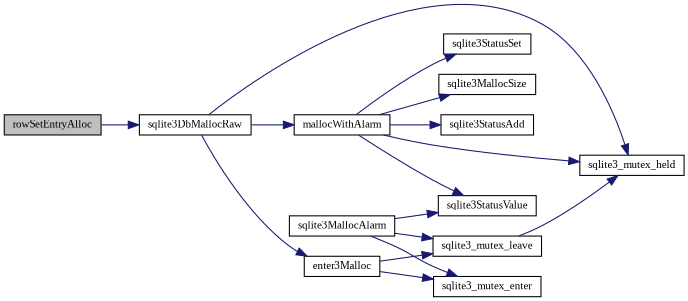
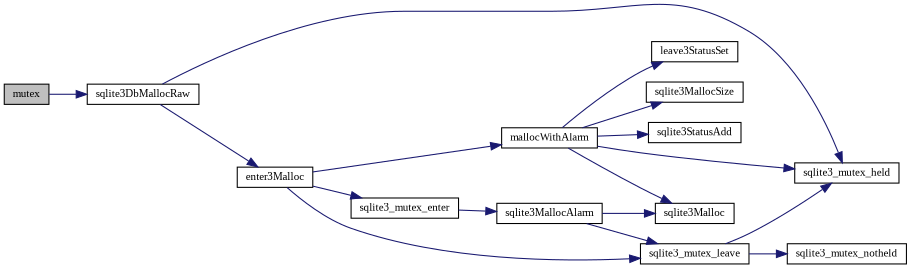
node "sqlite3StatusSet": label "sqlite3StatusSet" -> "leave3StatusSet"
node "rowSetEntryAlloc": label "rowSetEntryAlloc" -> "mutex"
edge "sqlite3DbMallocRaw" -> "mallocWithAlarm": now "enter3Malloc" -> "mallocWithAlarm"
node "sqlite3StatusValue": label "sqlite3StatusValue" -> "sqlite3Malloc"
edge "sqlite3MallocAlarm" -> "sqlite3_mutex_enter": reversed
node "sqlite3_mutex_notheld": added
